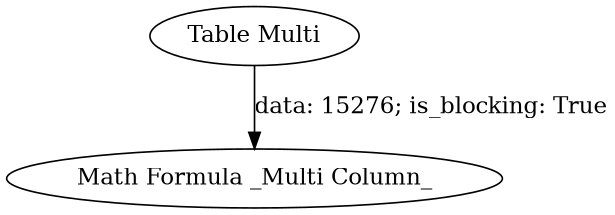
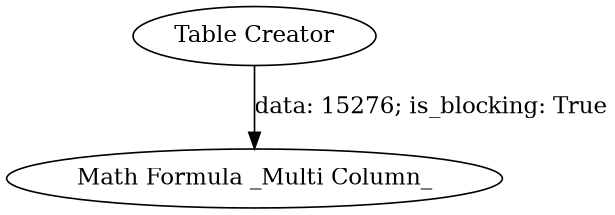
node "Table Multi": label "Table Multi" -> "Table Creator"
